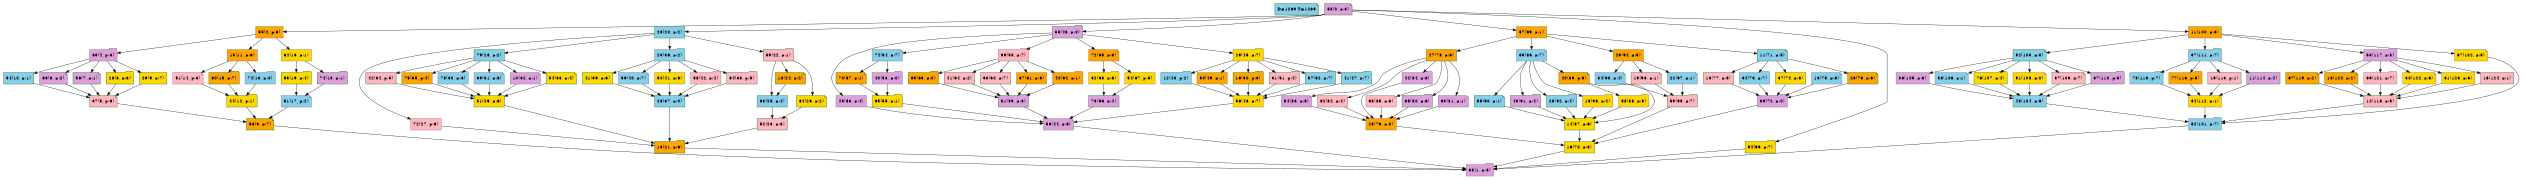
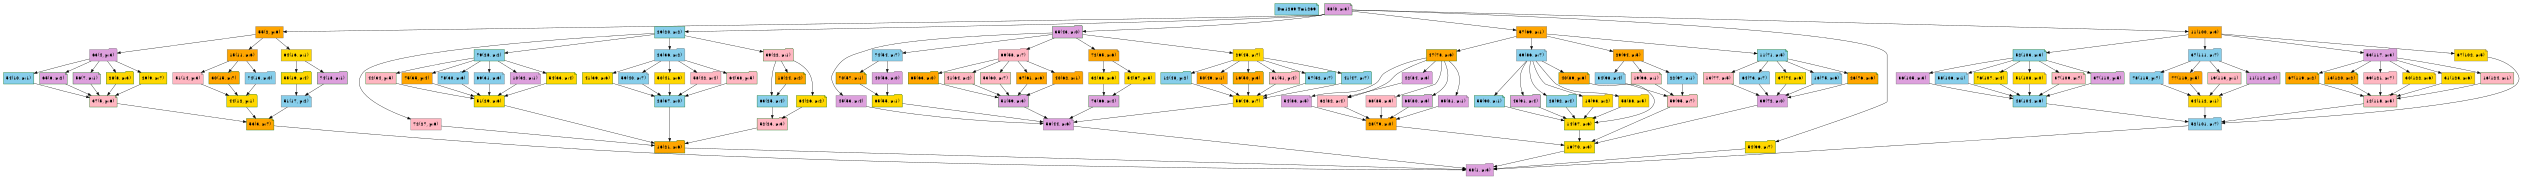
edge "11(71, p:5)" -> "16(75, p:6)": added
edge "40(89, p:6)" -> "58(88, p:5)": now "39(86, p:7)" -> "58(88, p:5)"
edge "42(84, p:6)" -> "28(79, p:0)": now "42(84, p:6)" -> "62(82, p:4)"
